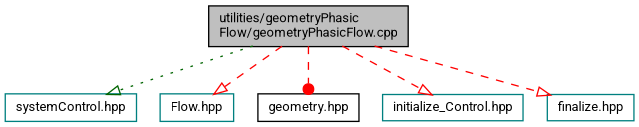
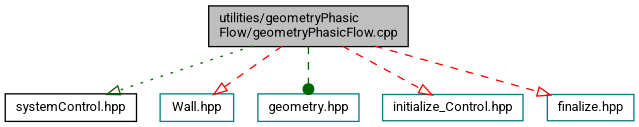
edge "utilities/geometryPhasic Flow/geometryPhasicFlow.cpp" -> "geometry.hpp": color red -> darkgreen
node "systemControl.hpp": color teal -> black
node "Flow.hpp": label "Flow.hpp" -> "Wall.hpp"
node "geometry.hpp": color black -> teal
